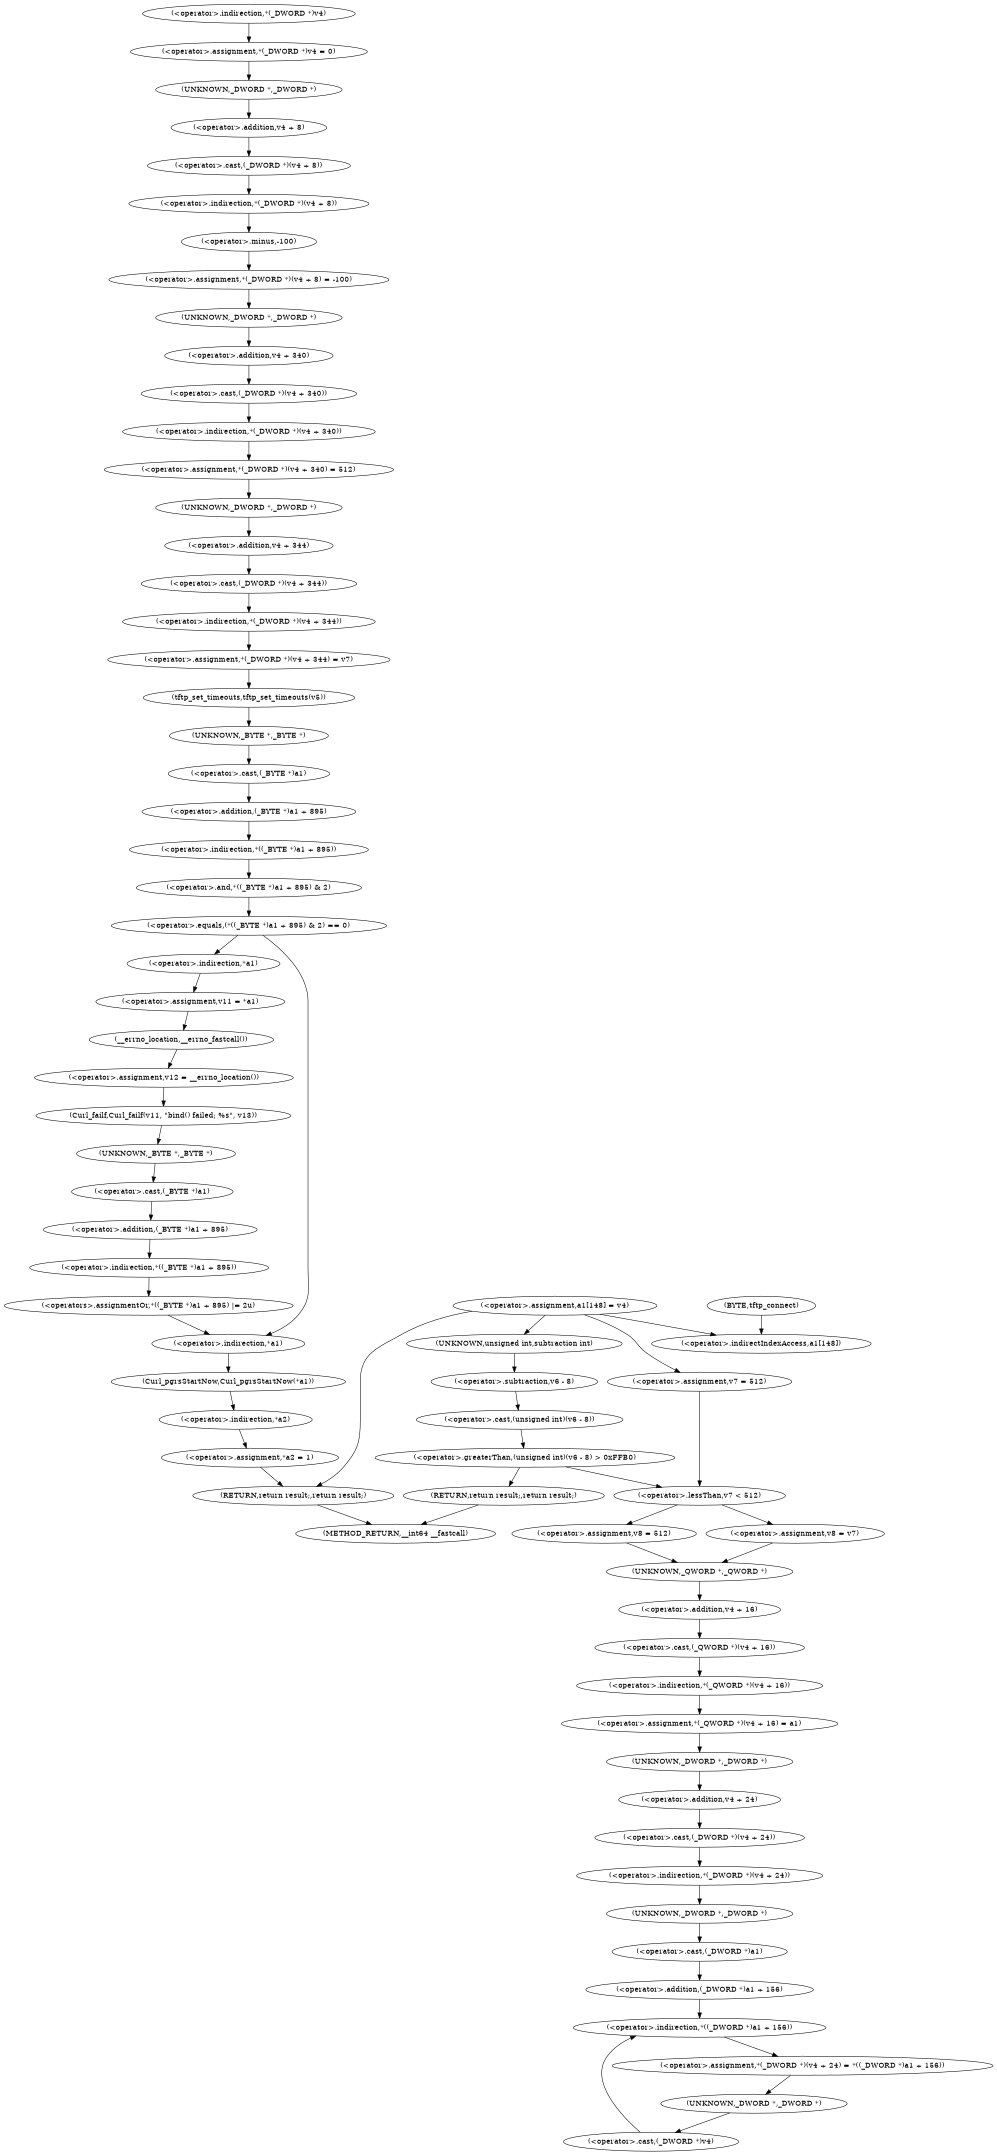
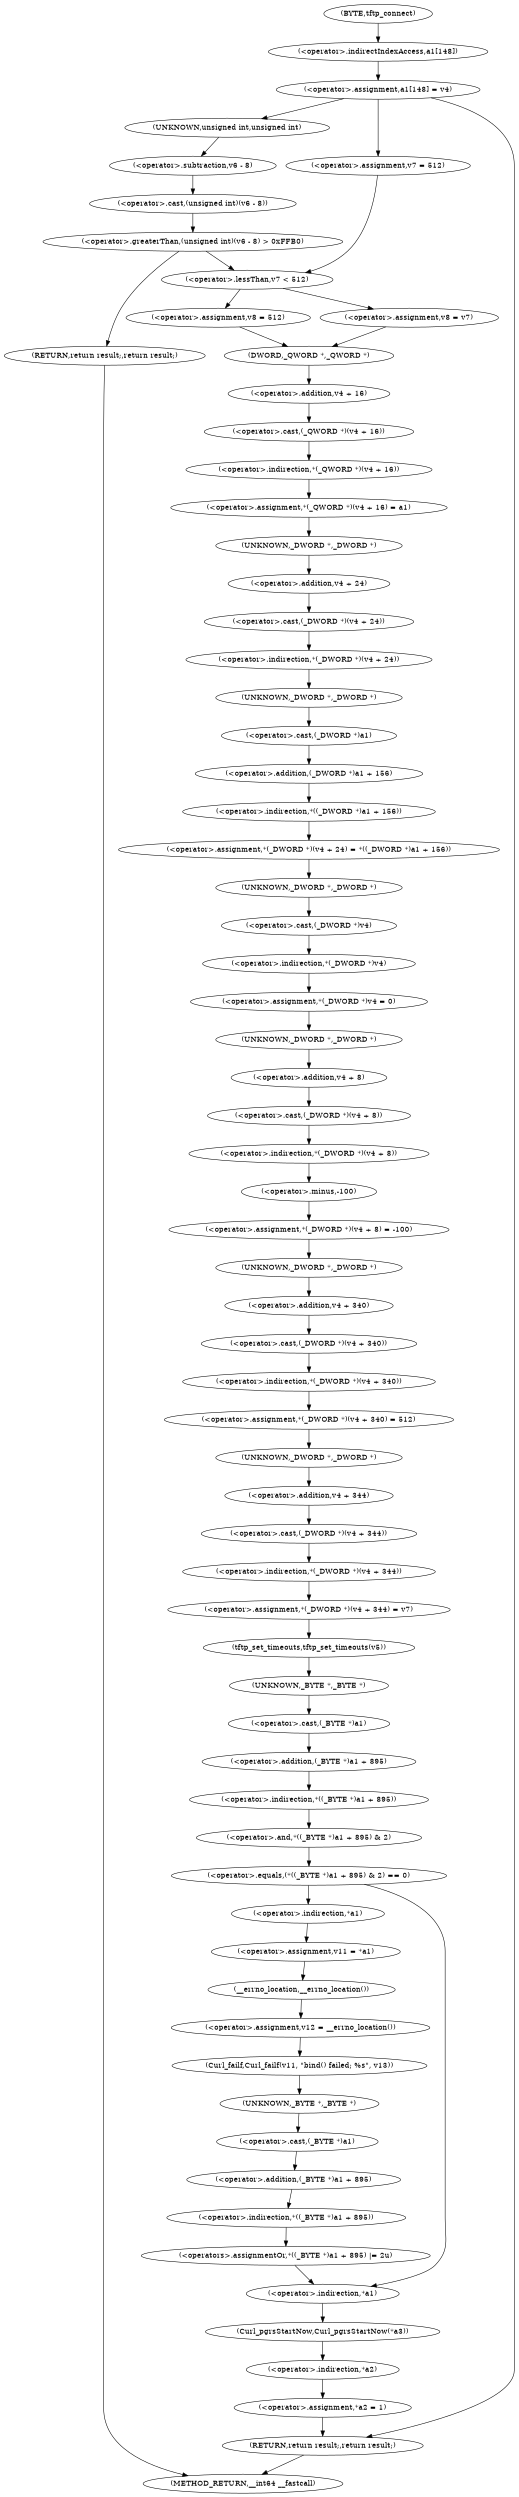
node "(__errno_location,__errno_fastcall())": label "(__errno_location,__errno_fastcall())" -> "(__errno_location,__errno_location())"
edge "(<operator>.assignment,a1[148] = v4)" -> "(<operator>.indirectIndexAccess,a1[148])": reversed
node "(UNKNOWN,unsigned int,subtraction int)": label "(UNKNOWN,unsigned int,subtraction int)" -> "(UNKNOWN,unsigned int,unsigned int)"
node "(Curl_pgrsStartNow,Curl_pgrsStartNow(*a1))": label "(Curl_pgrsStartNow,Curl_pgrsStartNow(*a1))" -> "(Curl_pgrsStartNow,Curl_pgrsStartNow(*a3))"
node "(UNKNOWN,_QWORD *,_QWORD *)": label "(UNKNOWN,_QWORD *,_QWORD *)" -> "(DWORD,_QWORD *,_QWORD *)"
edge "(<operator>.cast,(_DWORD *)v4)" -> "(<operator>.indirection,*((_DWORD *)a1 + 156))": now "(<operator>.cast,(_DWORD *)v4)" -> "(<operator>.indirection,*(_DWORD *)v4)"
